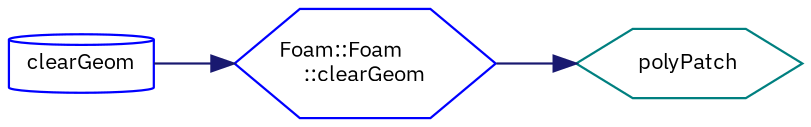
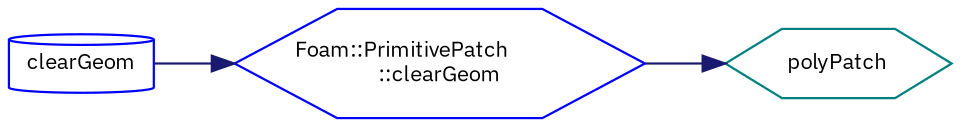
node "Foam::Foam ::clearGeom": label "Foam::Foam ::clearGeom" -> "Foam::PrimitivePatch ::clearGeom"
